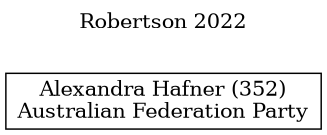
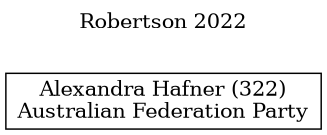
node "Alexandra Hafner (352) Australian Federation Party": label "Alexandra Hafner (352) Australian Federation Party" -> "Alexandra Hafner (322) Australian Federation Party"
